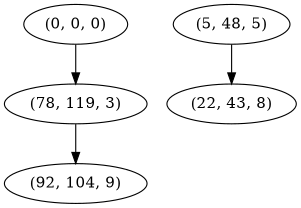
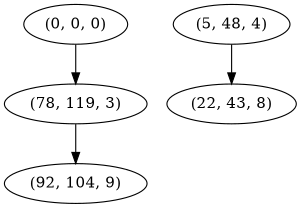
node "(5, 48, 5)": label "(5, 48, 5)" -> "(5, 48, 4)"
